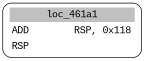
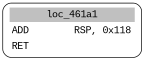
node "loc_461a1": text "RSP" -> "RET"
